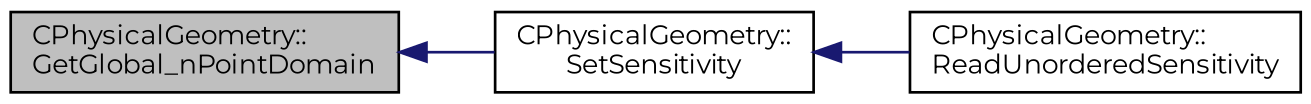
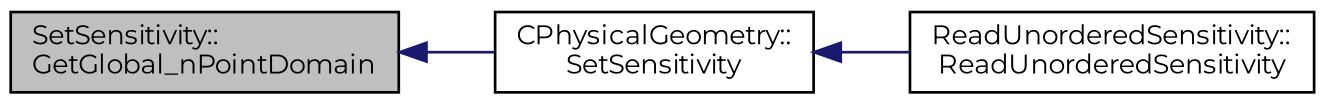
node "CPhysicalGeometry:: GetGlobal_nPointDomain": label "CPhysicalGeometry:: GetGlobal_nPointDomain" -> "SetSensitivity:: GetGlobal_nPointDomain"
node "CPhysicalGeometry:: ReadUnorderedSensitivity": label "CPhysicalGeometry:: ReadUnorderedSensitivity" -> "ReadUnorderedSensitivity:: ReadUnorderedSensitivity"
